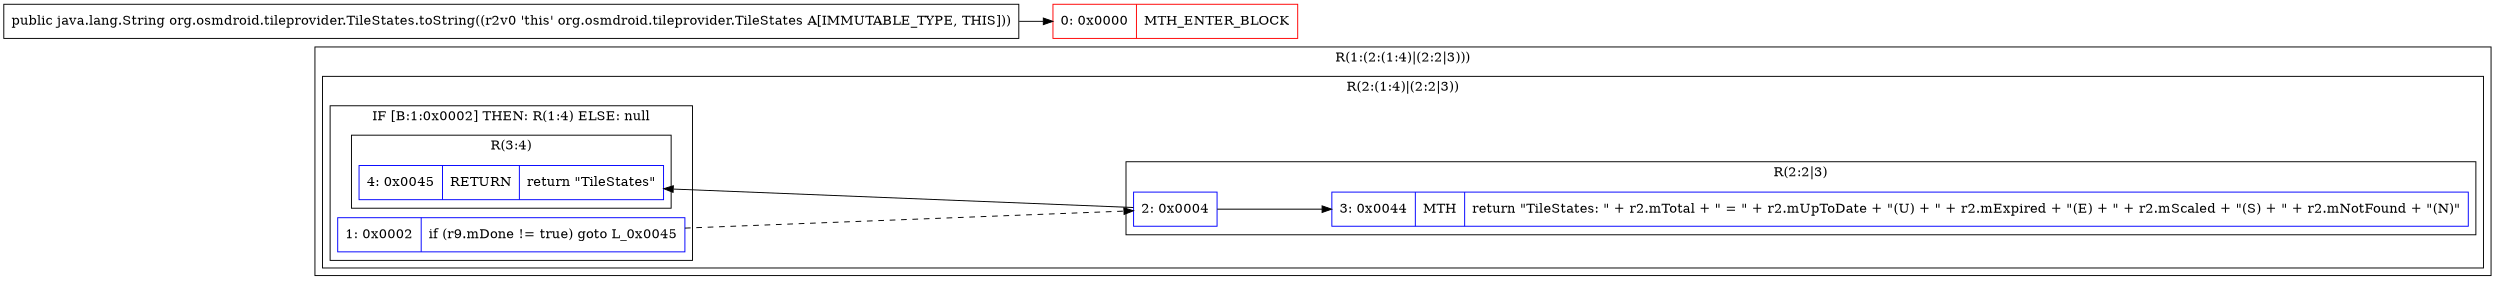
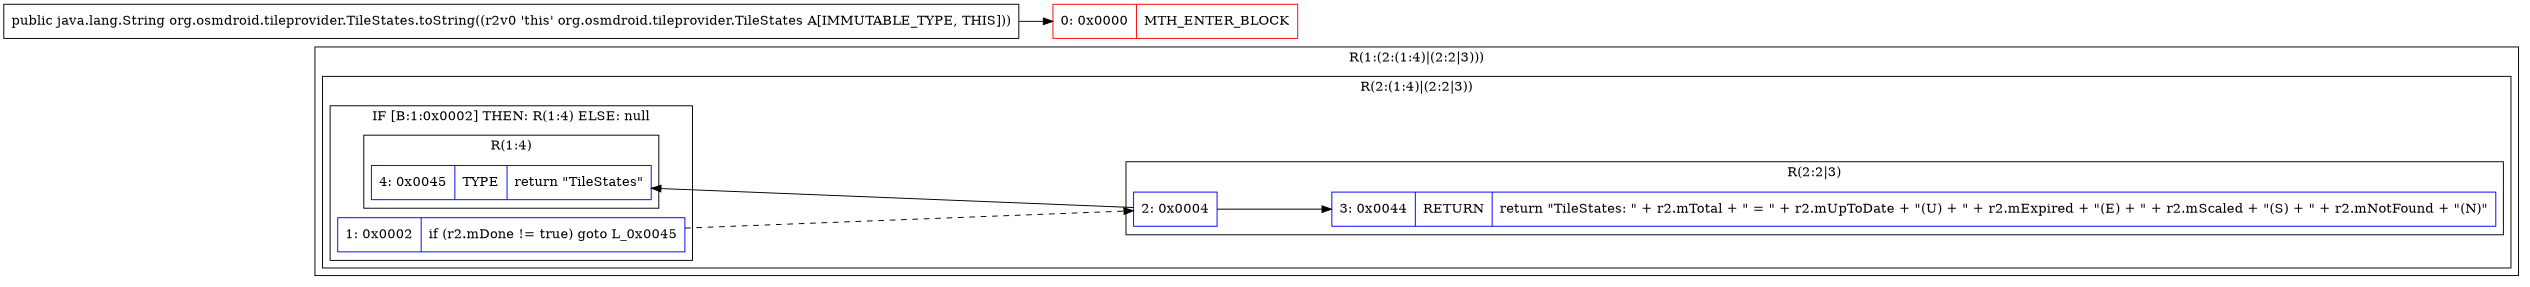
cluster "R(3:4)": label "R(3:4)" -> "R(1:4)"
node "4: 0x0045": text "RETURN" -> "TYPE"
node "3: 0x0044": text "MTH" -> "RETURN"
node "1: 0x0002": text "if (r9.mDone != true) goto L_0x0045" -> "if (r2.mDone != true) goto L_0x0045"
